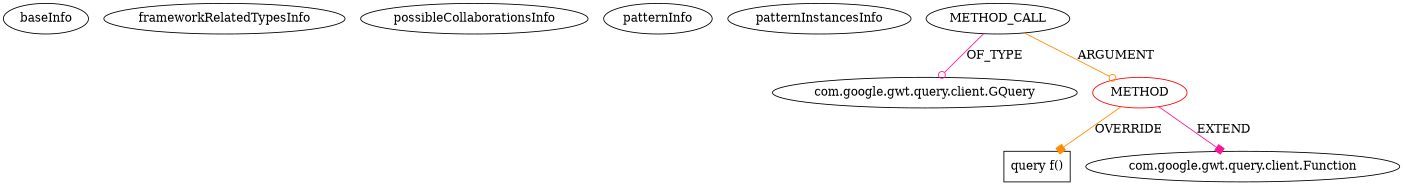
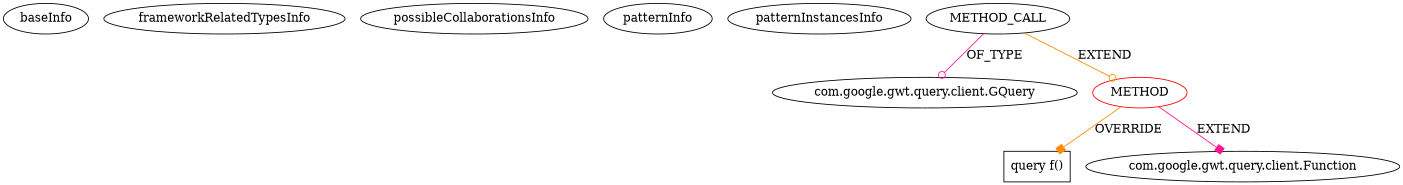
edge "METHOD_CALL" -> "METHOD": label "ARGUMENT" -> "EXTEND"
